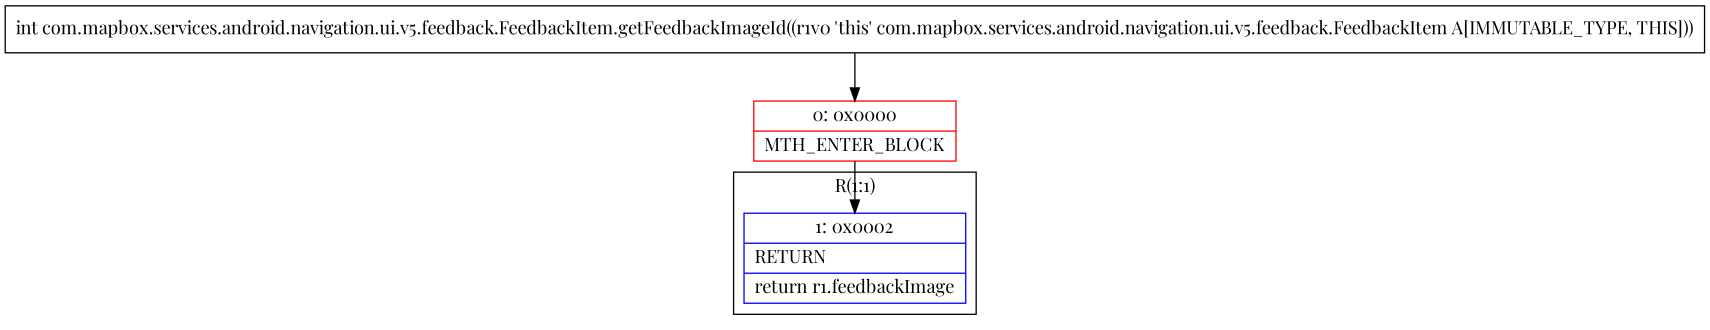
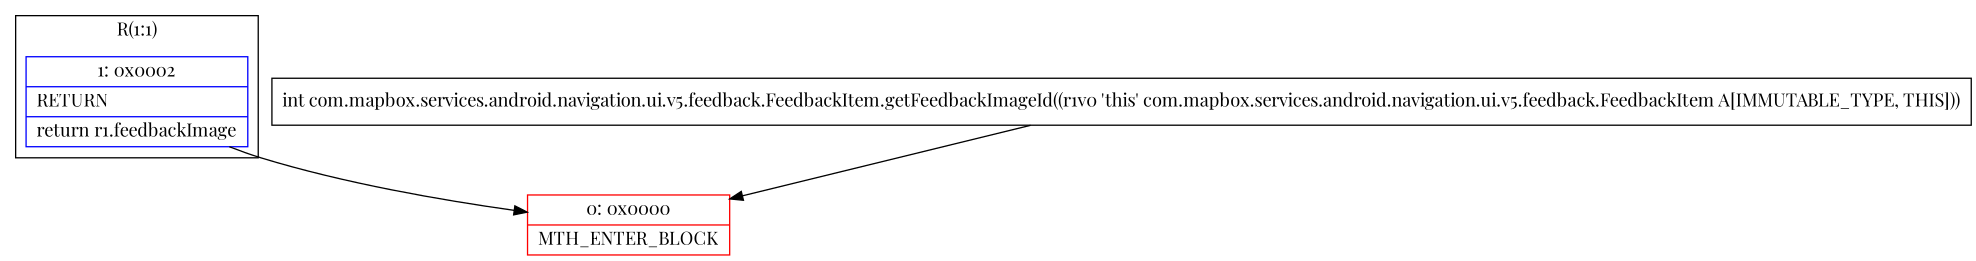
edge "0: 0x0000" -> "1: 0x0002": reversed
